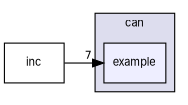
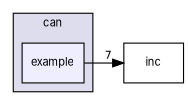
edge "inc" -> "example": reversed
